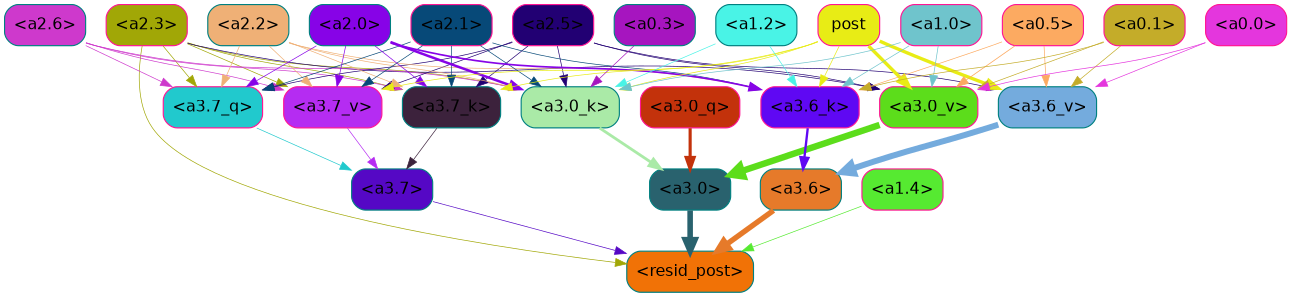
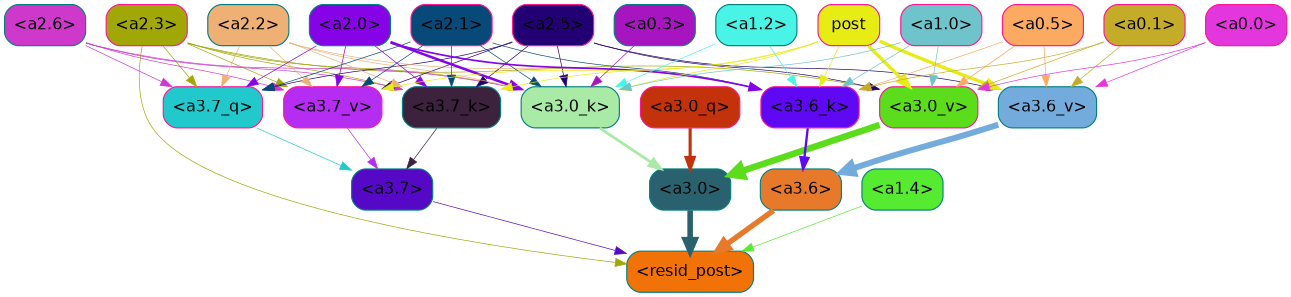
edge "<a2.3>" -> "<a3.0_v>": color #220073 -> #a1a706
node "<a1.4>": color deeppink -> teal
